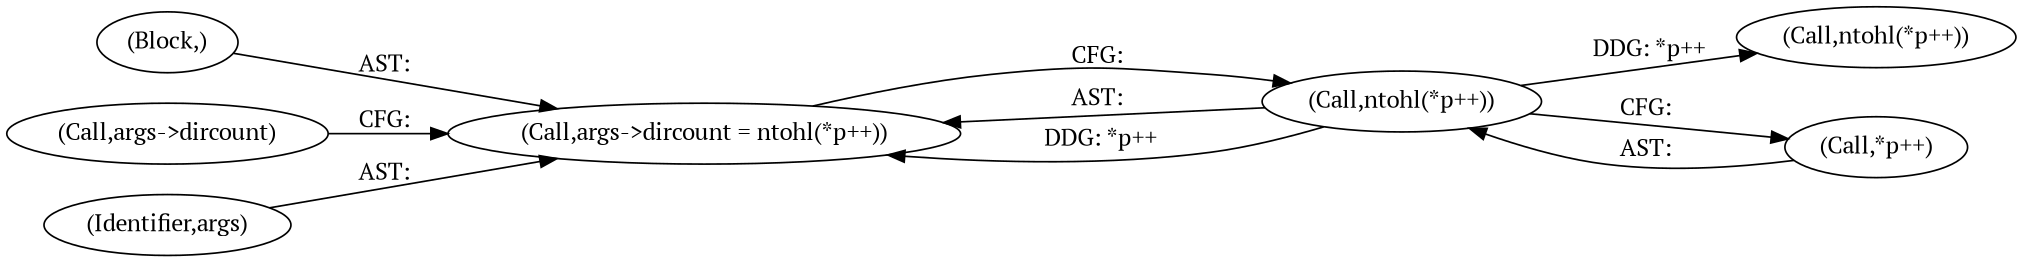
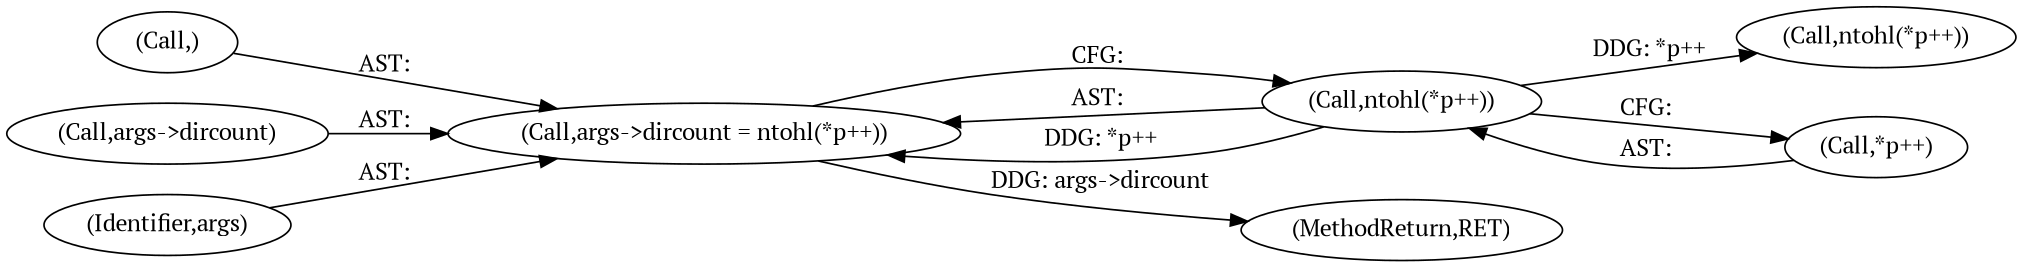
node "(Block,)": label "(Block,)" -> "(Call,)"
edge "(Call,args->dircount)" -> "(Call,args->dircount = ntohl(*p++))": label "CFG: " -> "AST: "
node "(MethodReturn,RET)": added
